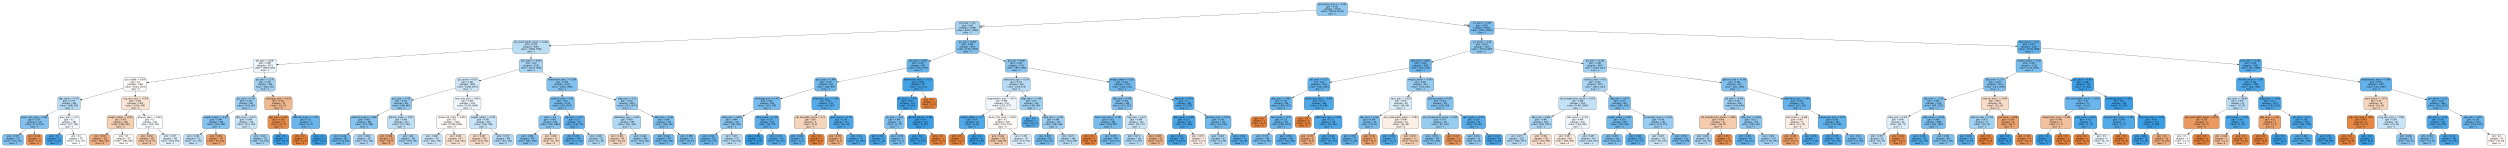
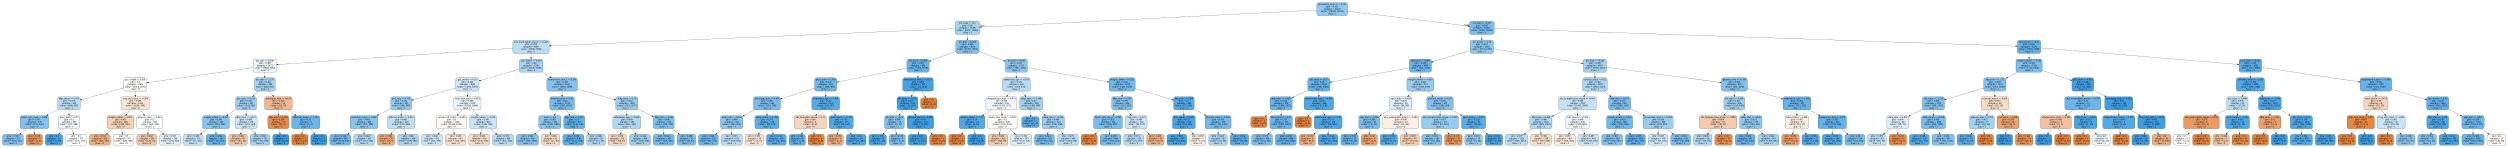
node "gini = 0.294 samples = 167 value = [47, 216] class = 1": fillcolor #eca06a -> #64b2eb
node "gini = 0.454 samples = 45 value = [45, 24] class = 0": added
node "gini = 0.491 samples = 18 value = [13, 10] class = 0": fillcolor #399de5 -> #f9e2d1
node "gini = 0.0 samples = 5 value = [8, 0] class = 0": added
node "gini = 0.309 samples = 1002 value = [307, 1303] class = 1": added
